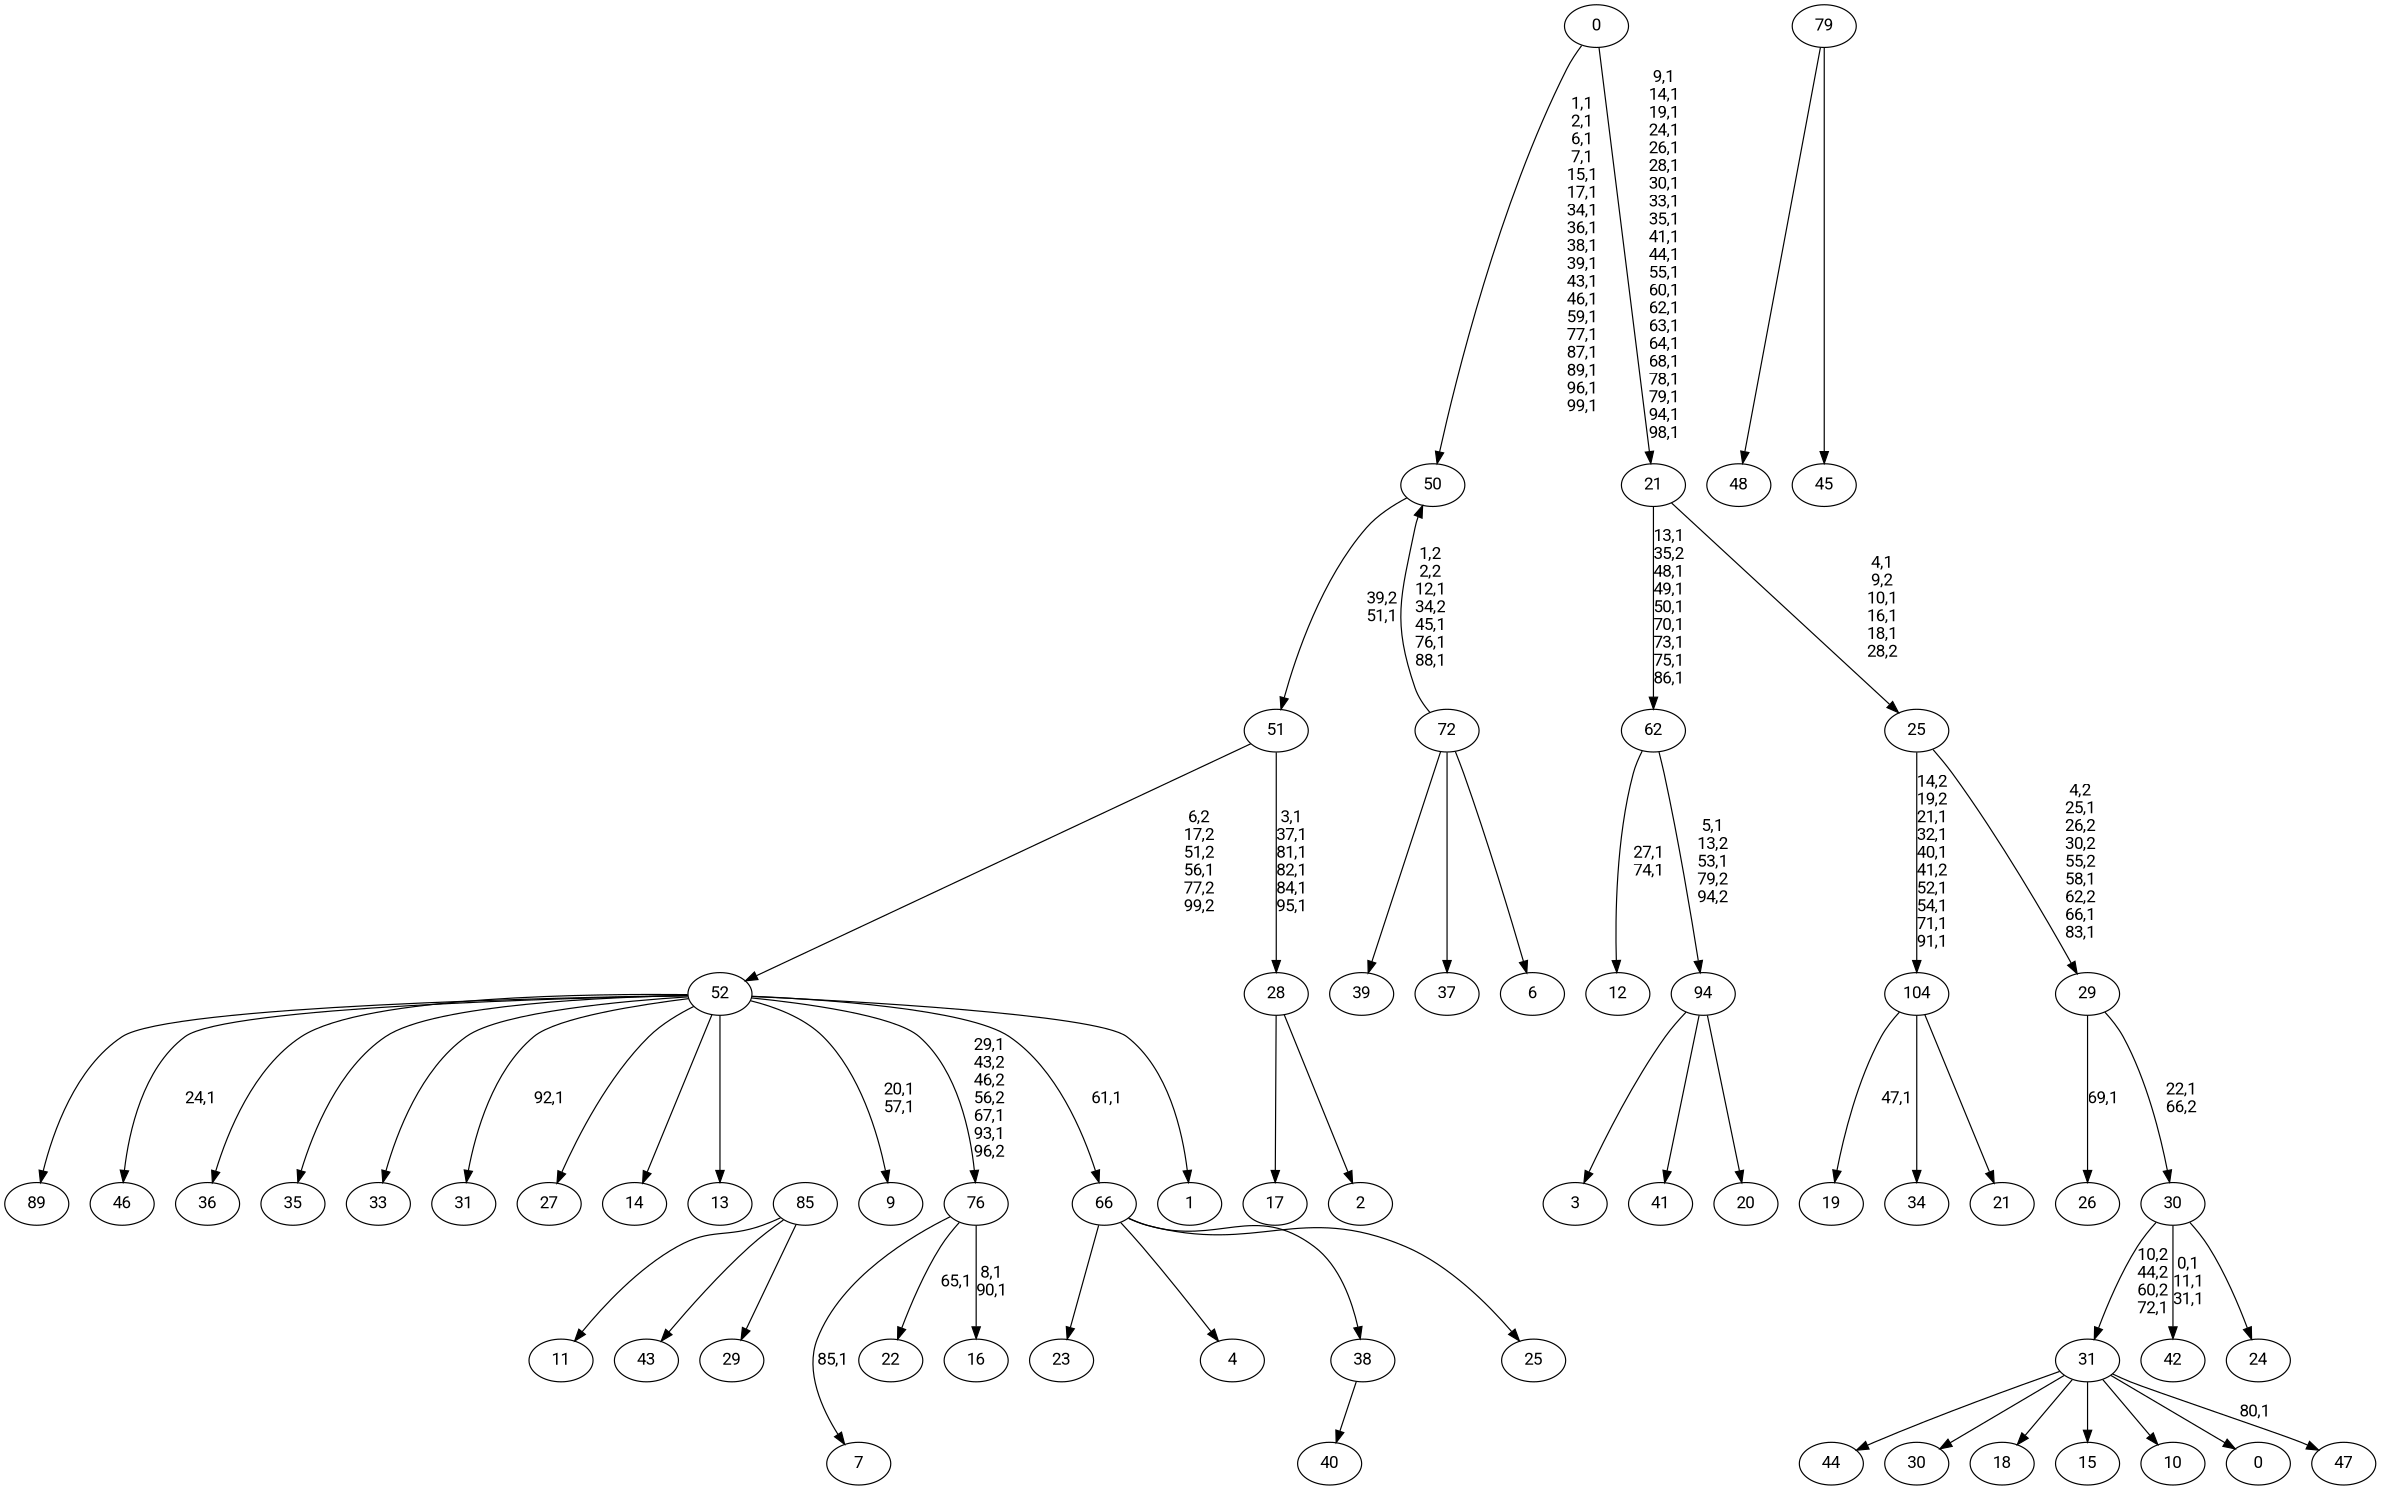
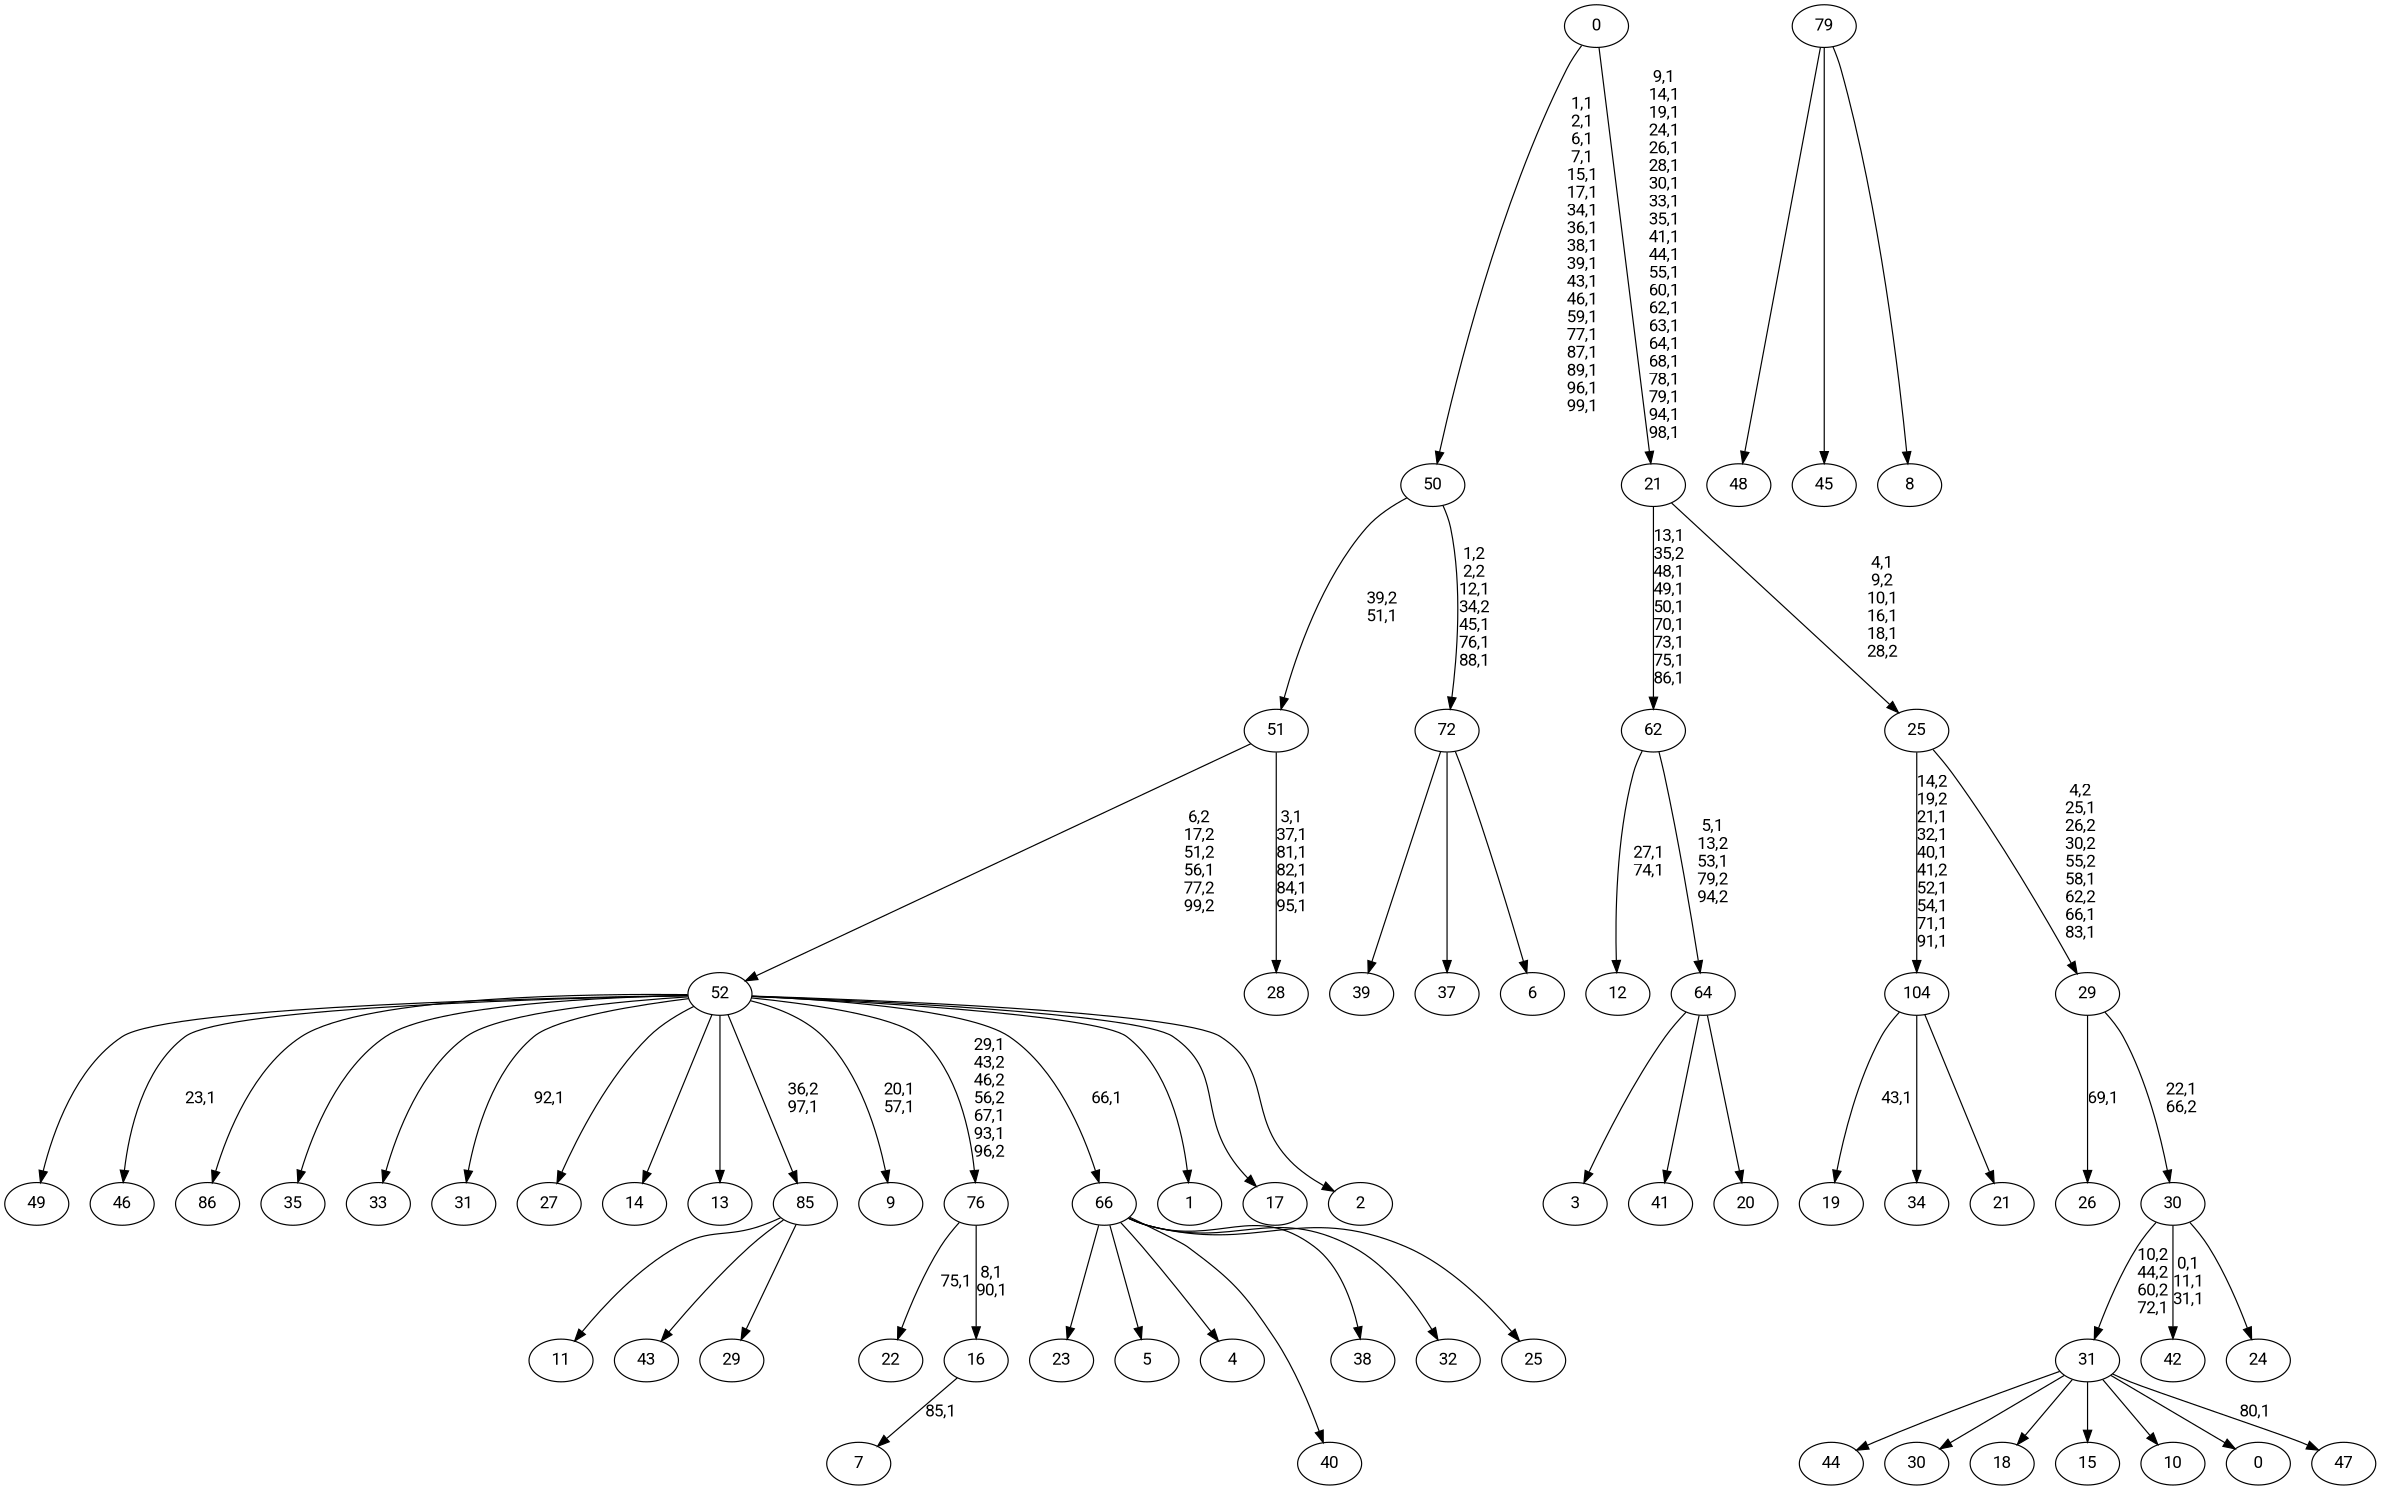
node "8": added
edge "72" -> "50": reversed
node "94": label "94" -> "64"
edge "52" -> "85": added, label "36,2 97,1"
edge "28" -> "17": now "52" -> "17"
edge "28" -> "2": now "52" -> "2"
edge "52" -> "46": label "24,1" -> "23,1"
edge "52" -> "66": label "61,1" -> "66,1"
edge "104" -> "19": label "47,1" -> "43,1"
node "89": label "89" -> "49"
node "36": label "36" -> "86"
edge "76" -> "22": label "65,1" -> "75,1"
edge "76" -> "7": now "16" -> "7"
node "5": added
node "32": added
edge "38" -> "40": now "66" -> "40"
